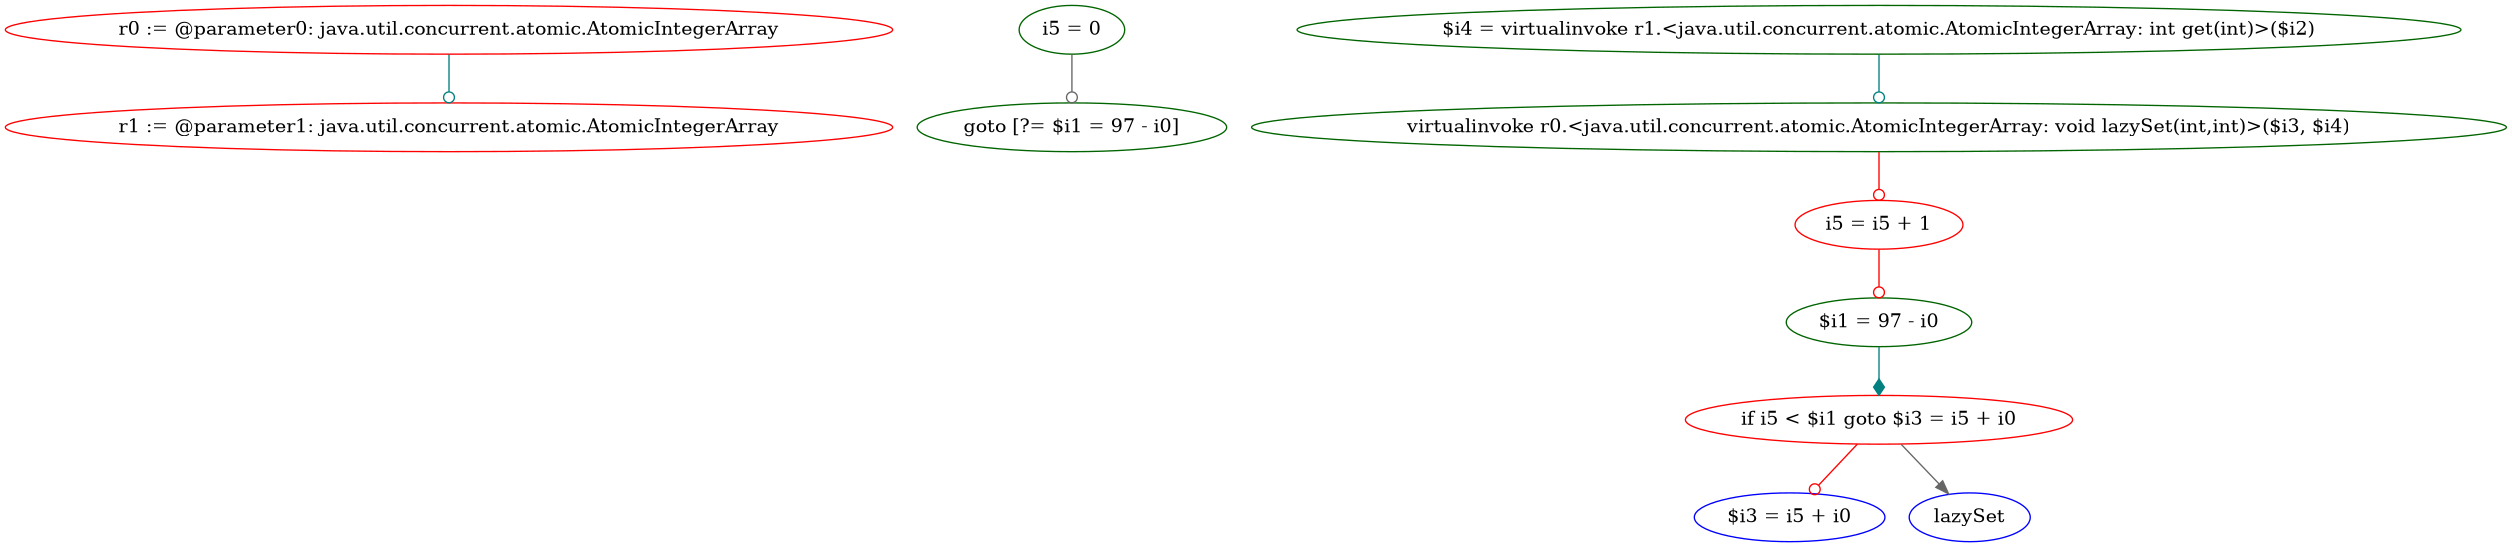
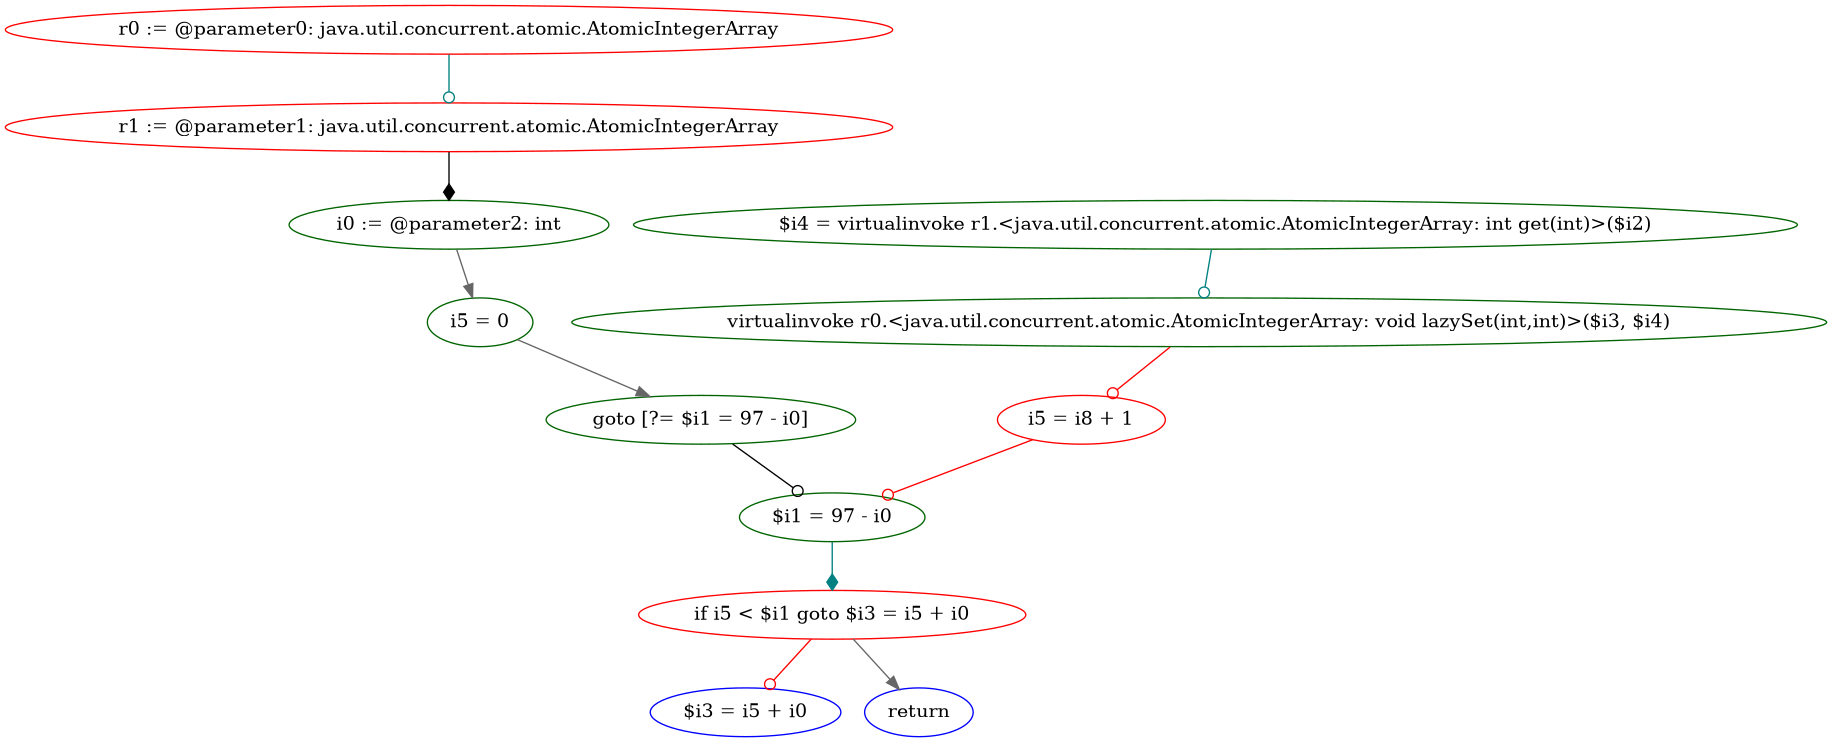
edge "i5 = 0" -> "goto [?= $i1 = 97 - i0]": arrowhead odot -> normal
node "i0 := @parameter2: int": added
node "i5 = i5 + 1": label "i5 = i5 + 1" -> "i5 = i8 + 1"
edge "goto [?= $i1 = 97 - i0]" -> "$i1 = 97 - i0": added
node "lazySet": label "lazySet" -> "return"
